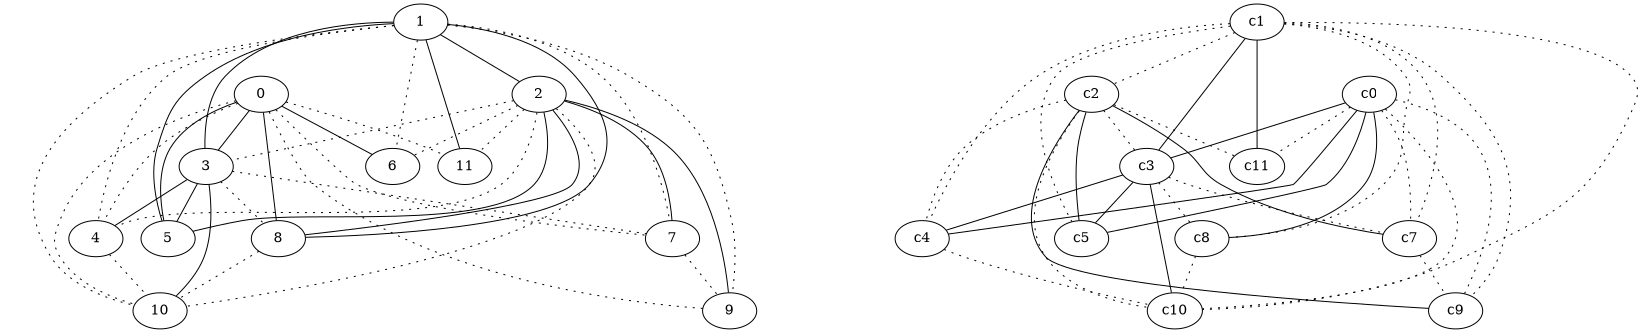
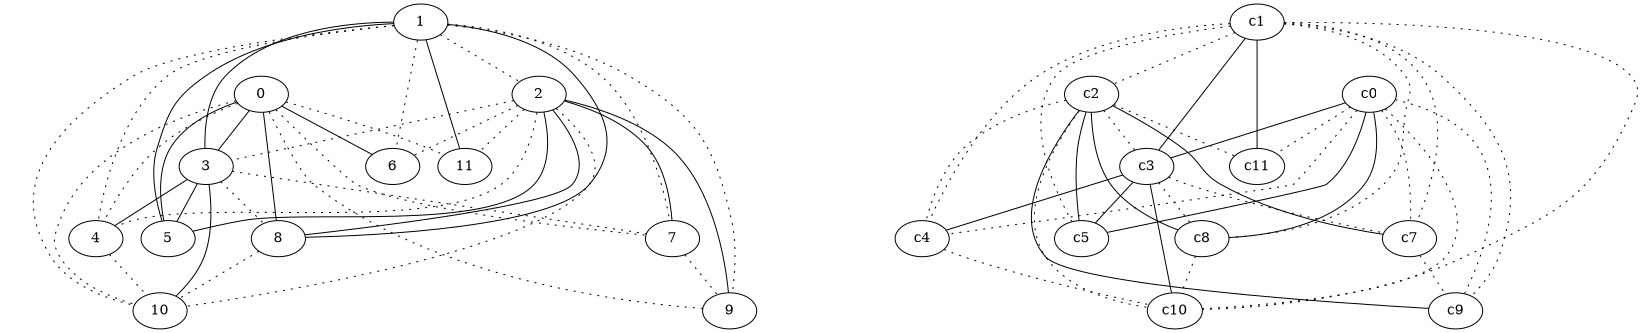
edge "1" -- "2": style solid -> dotted
edge "c2" -- "c8": added
edge "c0" -- "c4": style solid -> dotted
